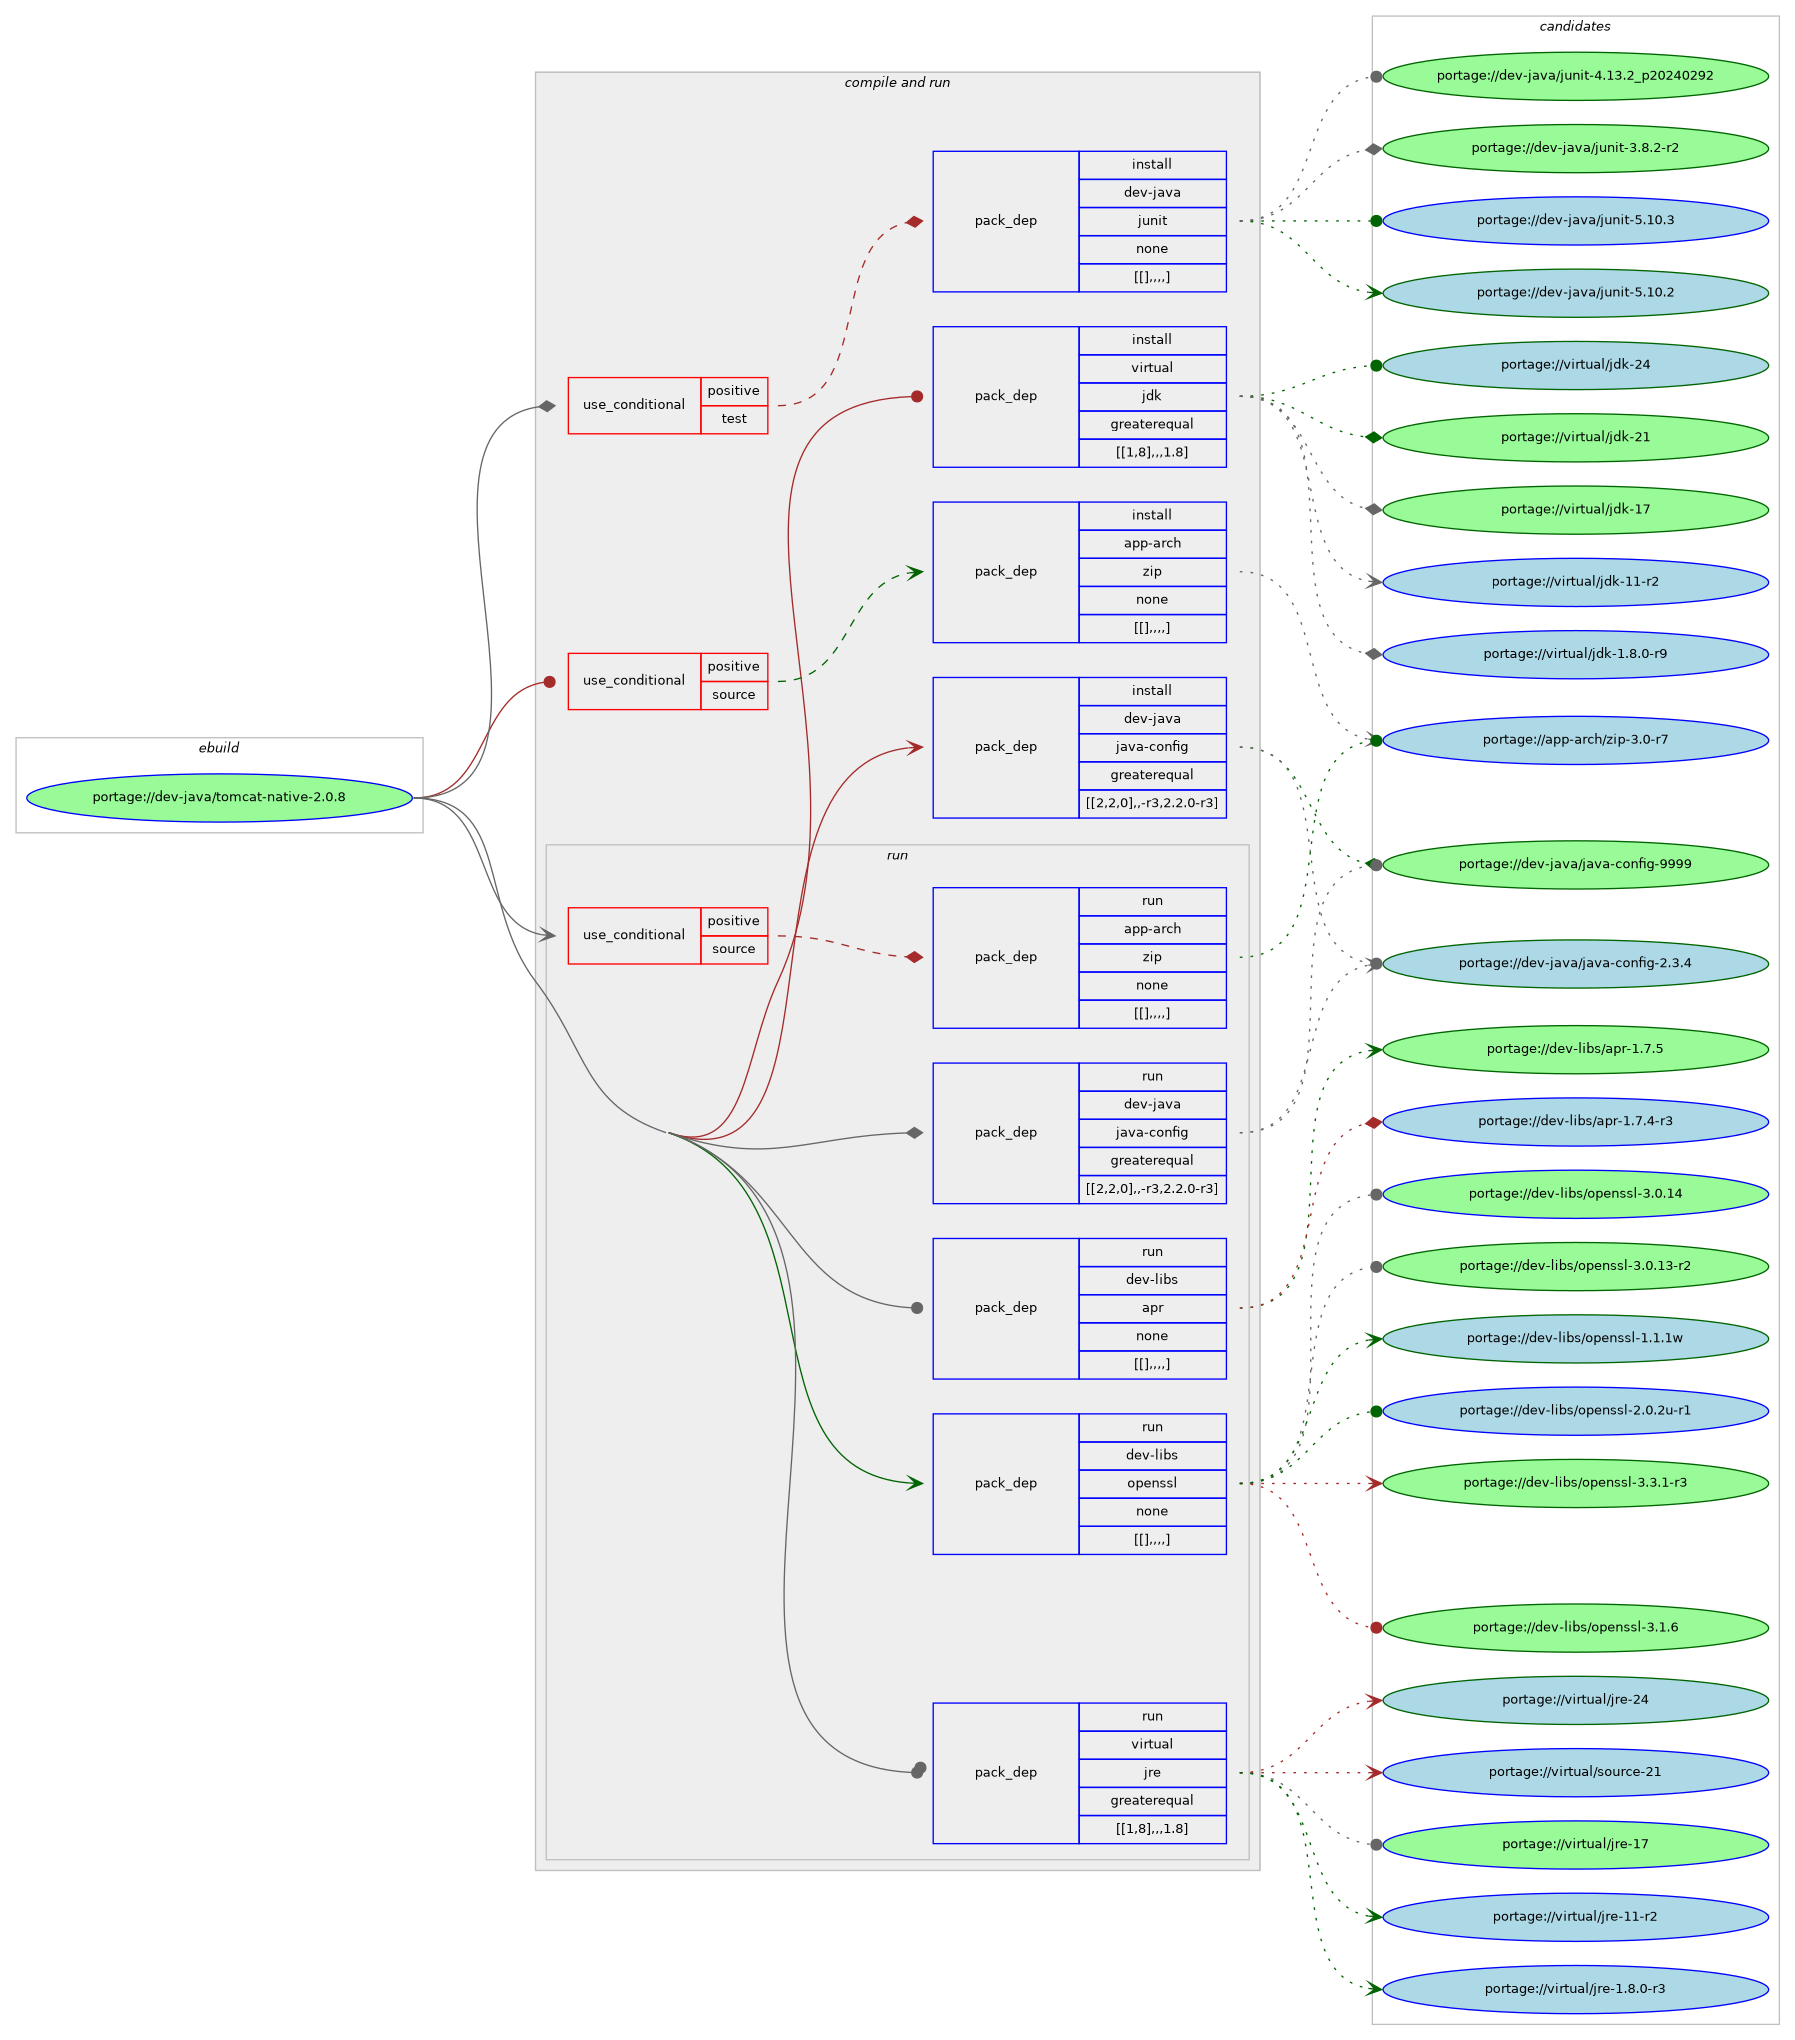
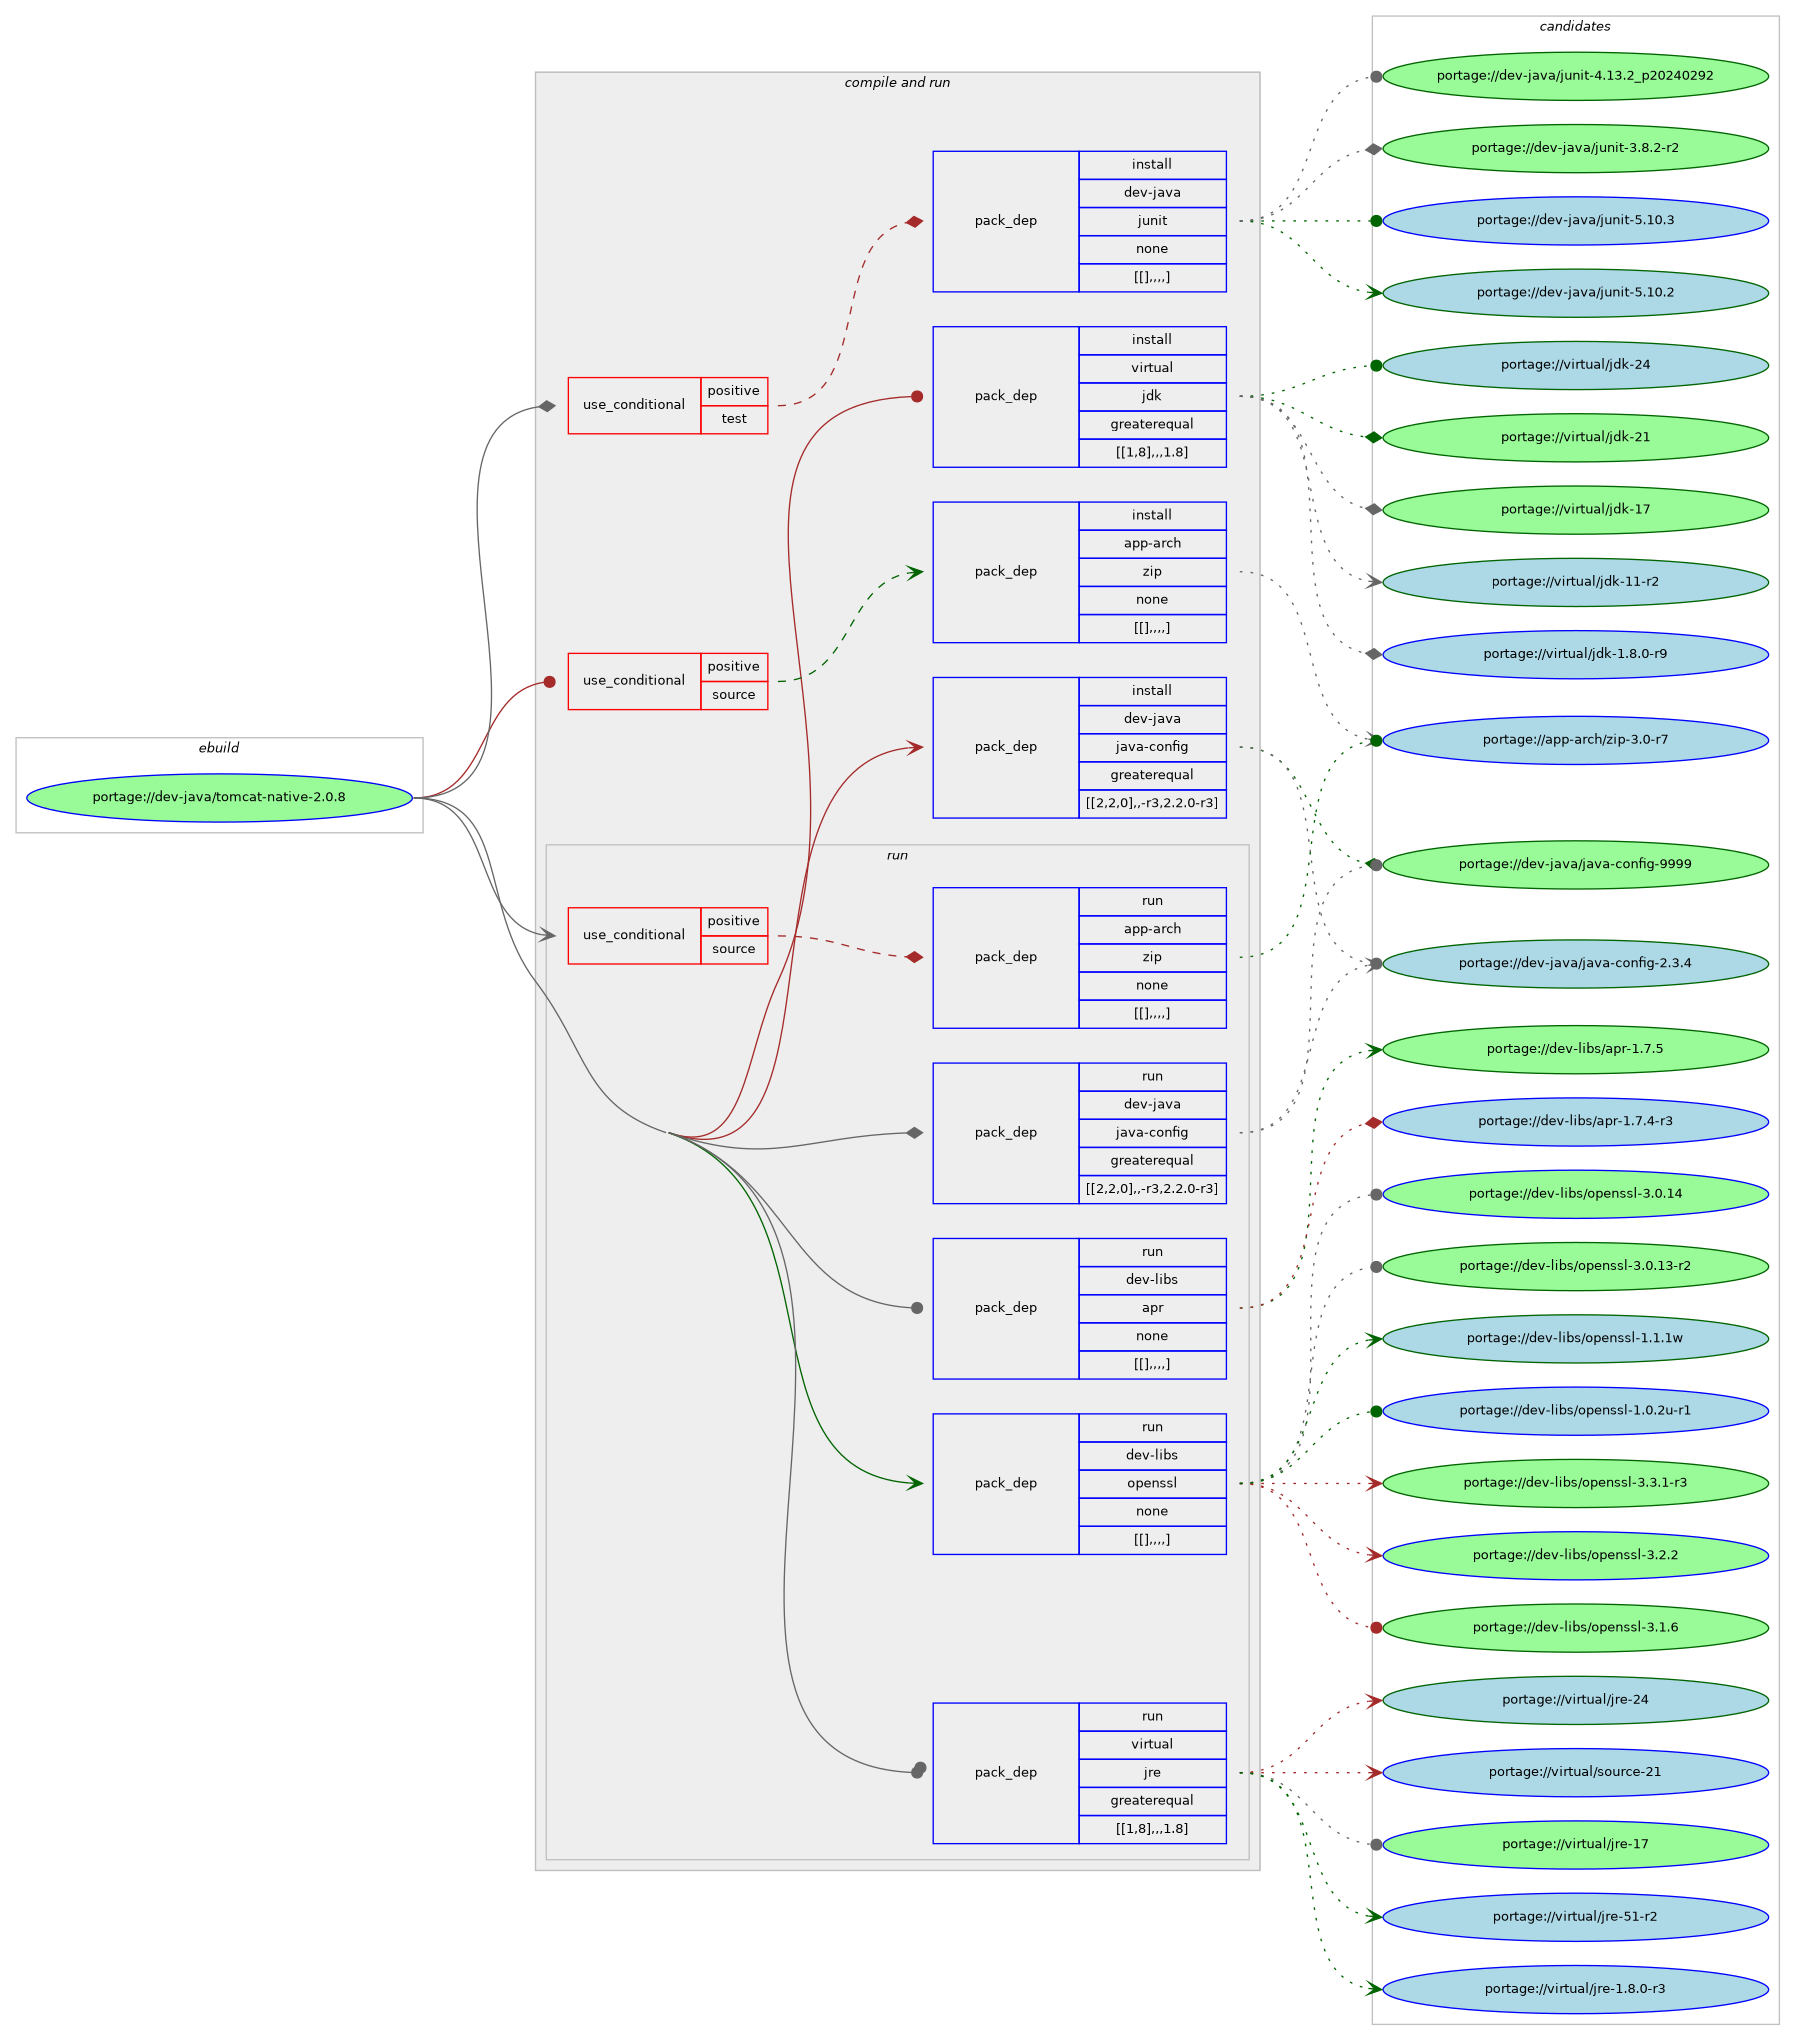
node "portage://virtual/jdk-11-r2": color blue -> darkgreen
node "portage://dev-libs/openssl-2.0.2u-r1": label "portage://dev-libs/openssl-2.0.2u-r1" -> "portage://dev-libs/openssl-1.0.2u-r1"
node "portage://dev-libs/openssl-3.2.2": added
node "portage://virtual/jre-11-r2": label "portage://virtual/jre-11-r2" -> "portage://virtual/jre-51-r2"
